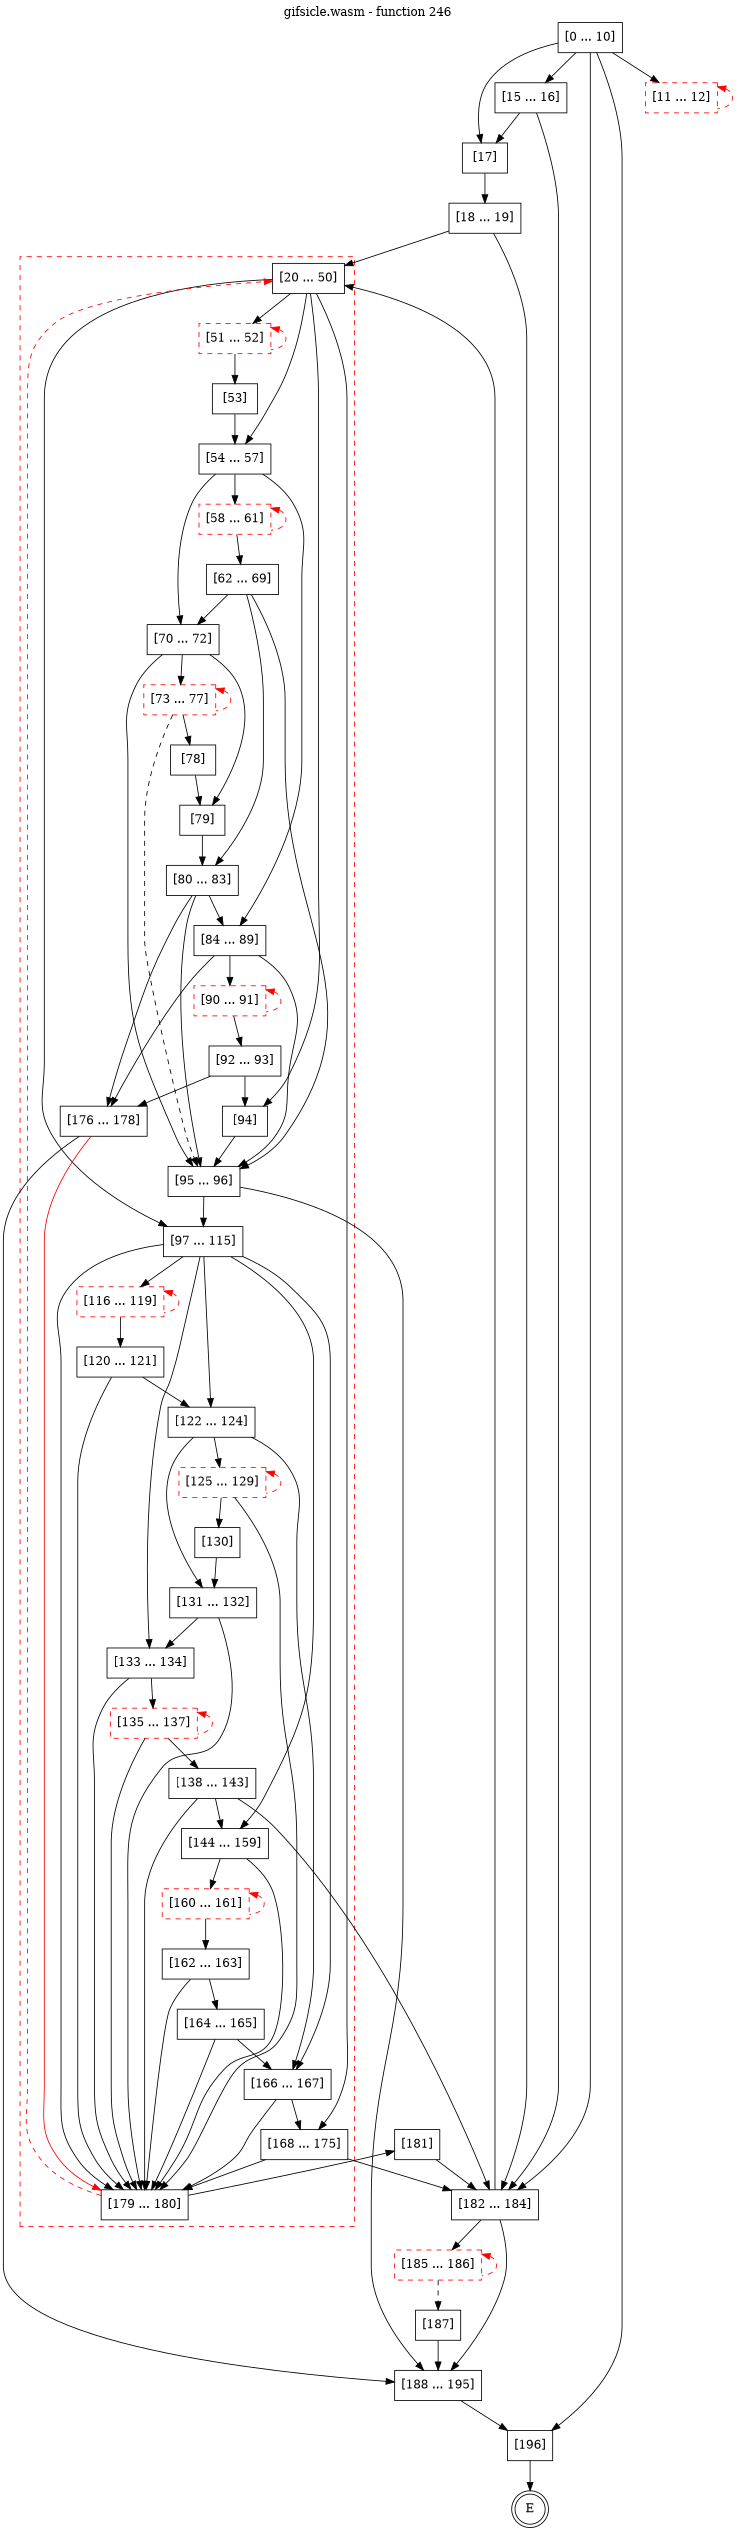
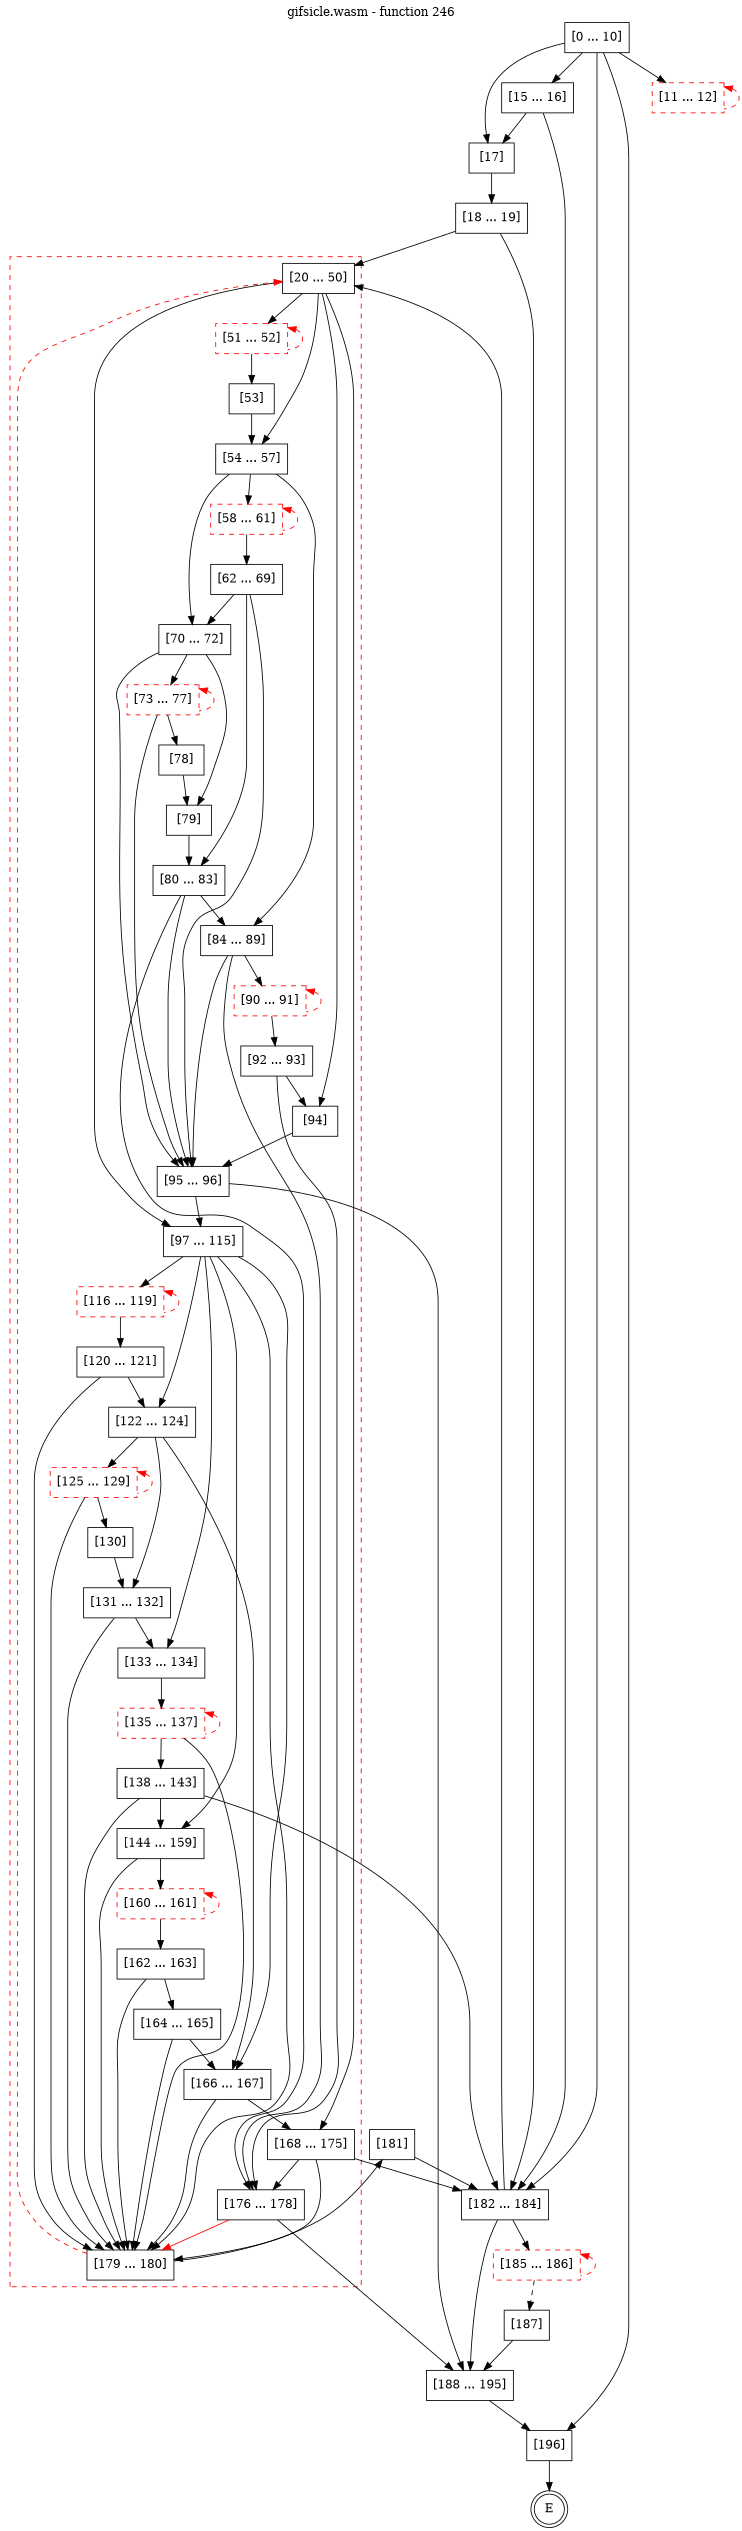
edge "[73 ... 77]" -> "[95 ... 96]": style dashed -> solid
edge "[133 ... 134]" -> "[179 ... 180]": removed
edge "[168 ... 175]" -> "[176 ... 178]": added
